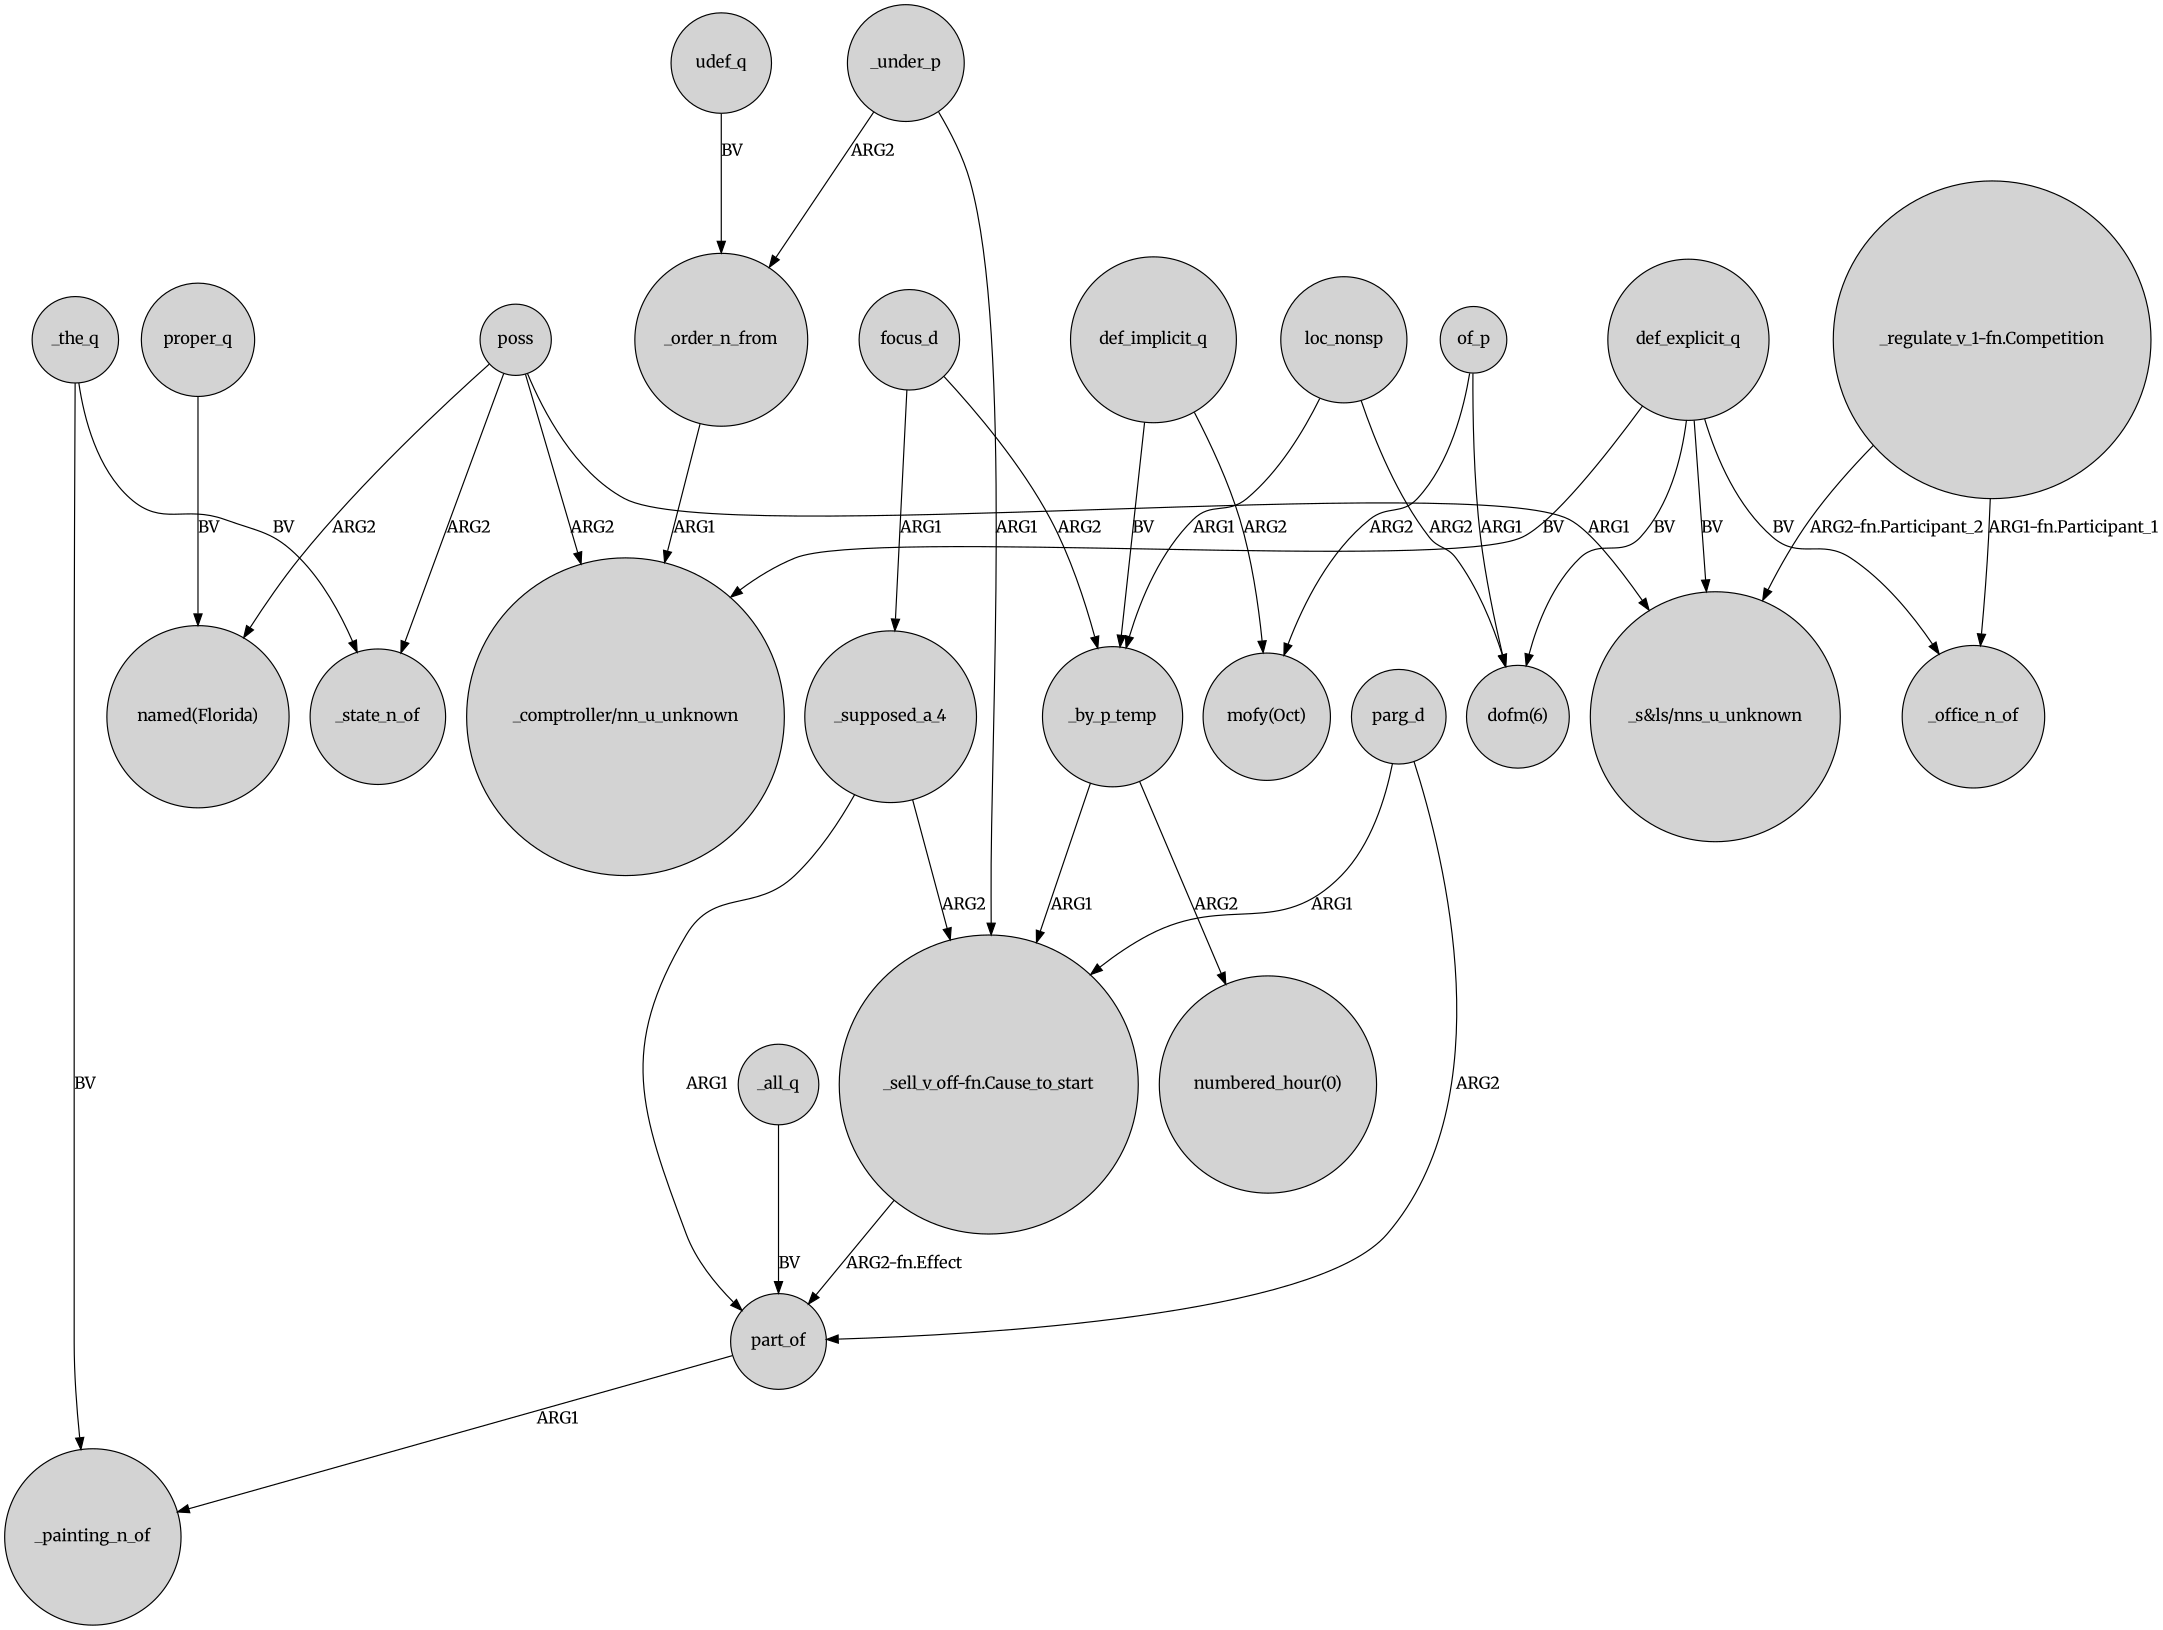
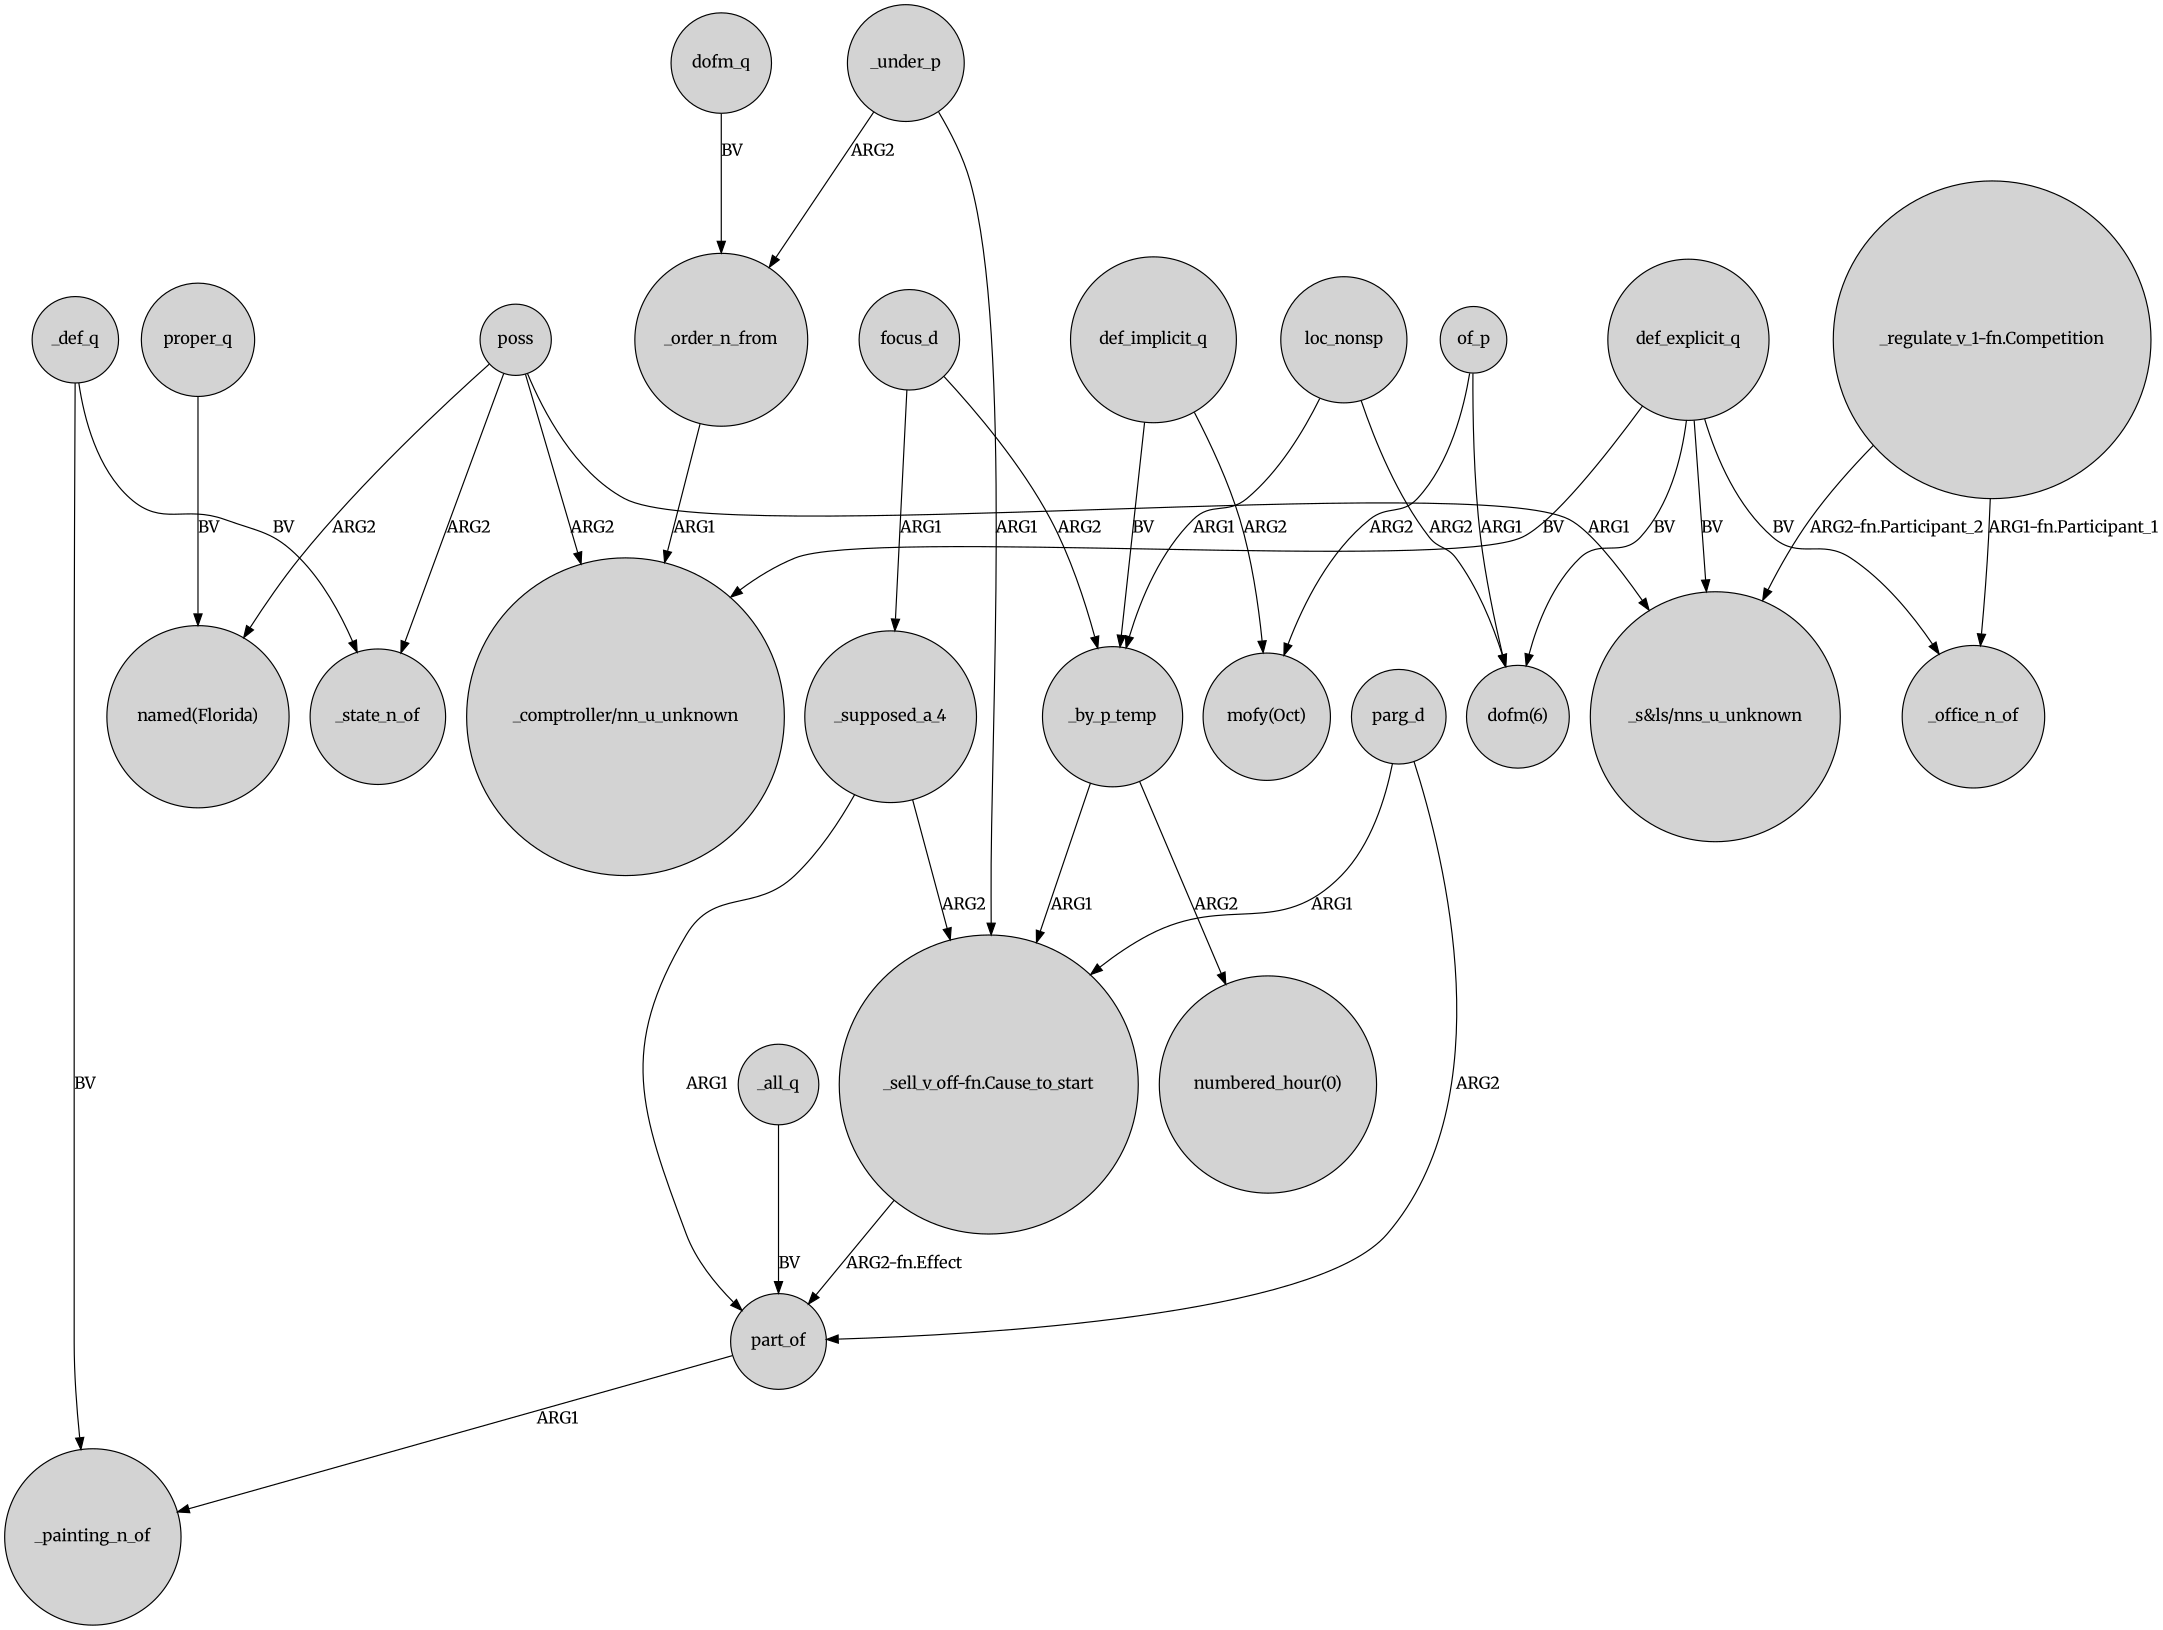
node "udef_q": label "udef_q" -> "dofm_q"
node "_the_q": label "_the_q" -> "_def_q"
